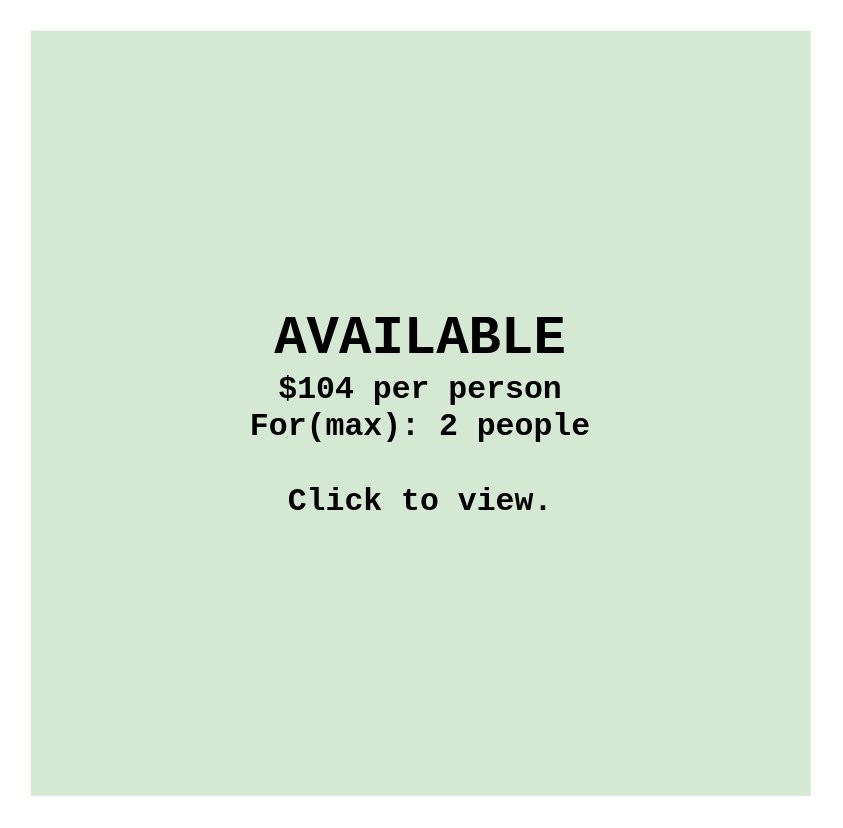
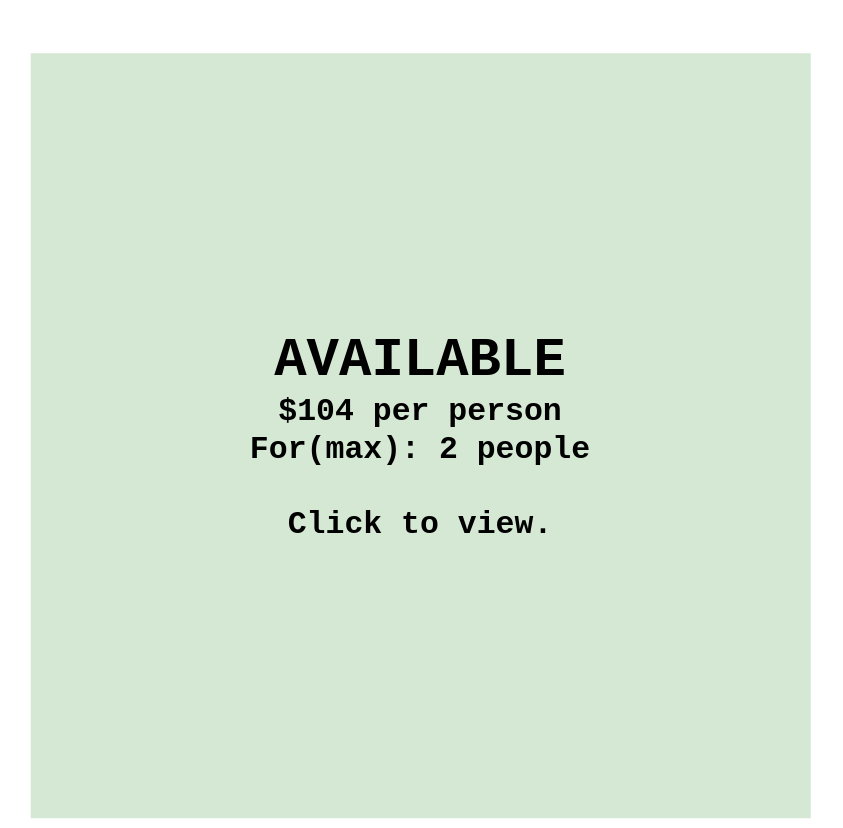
node "AVAILABLE $104 per person For(max): 2 people Click to view.": moved (421, 413) -> (421, 436)
